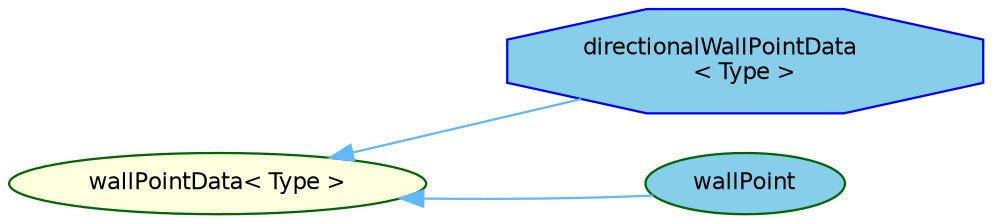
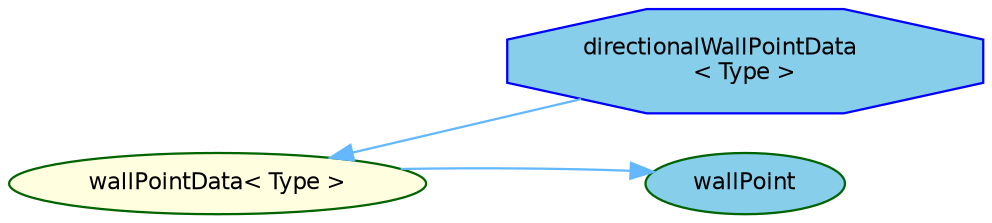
edge "wallPoint" -> "wallPointData< Type >": reversed
